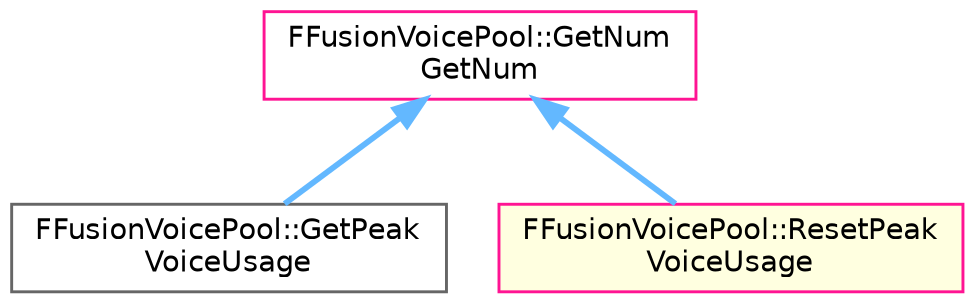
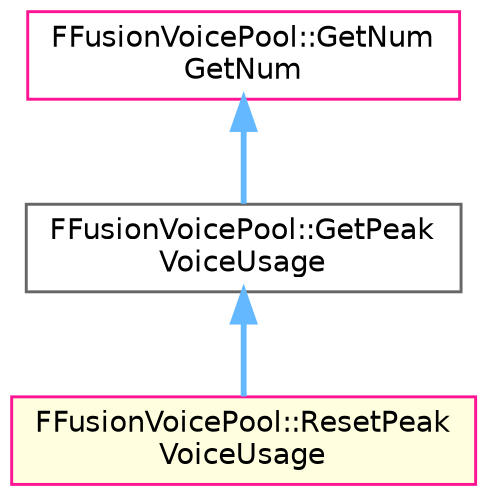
edge "FFusionVoicePool::ResetPeak VoiceUsage" -> "FFusionVoicePool::GetNum GetNum": now "FFusionVoicePool::ResetPeak VoiceUsage" -> "FFusionVoicePool::GetPeak VoiceUsage"
